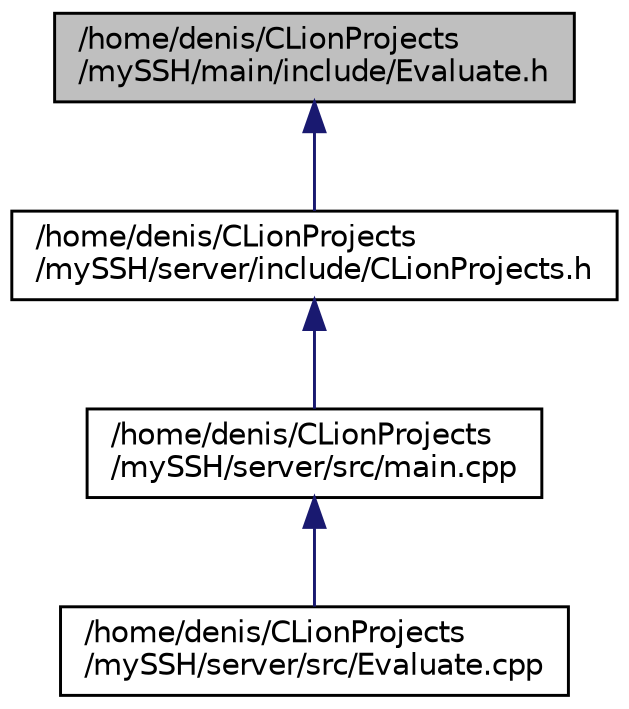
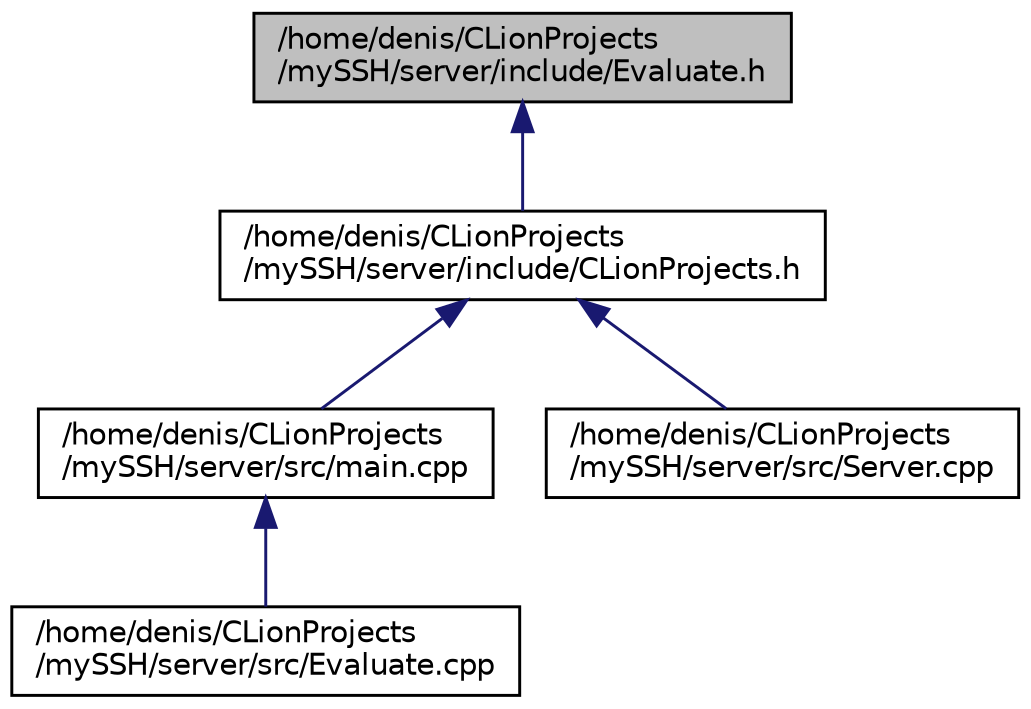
node "/home/denis/CLionProjects /mySSH/main/include/Evaluate.h": label "/home/denis/CLionProjects /mySSH/main/include/Evaluate.h" -> "/home/denis/CLionProjects /mySSH/server/include/Evaluate.h"
node "/home/denis/CLionProjects /mySSH/server/src/Server.cpp": added
